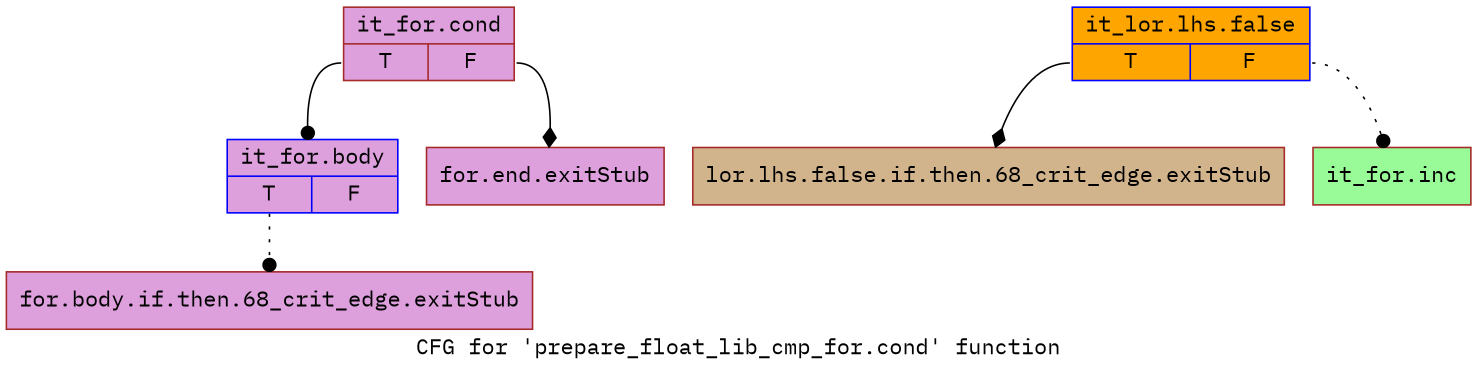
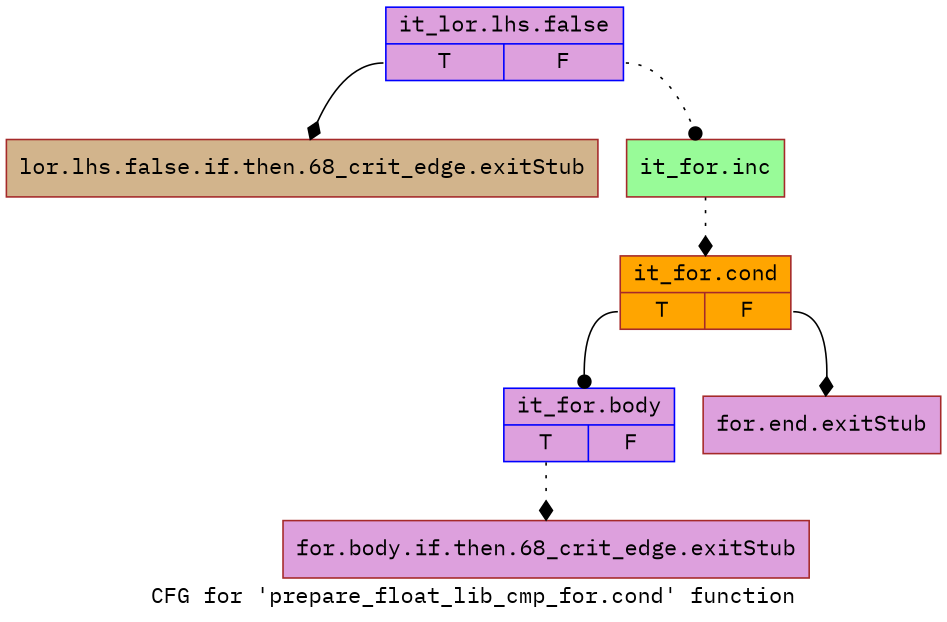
node "it_for.cond": fillcolor plum -> orange
node "it_lor.lhs.false": fillcolor orange -> plum
edge "it_for.inc" -> "it_for.cond": added
edge "it_for.body" -> "for.body.if.then.68_crit_edge.exitStub": arrowhead dot -> diamond
